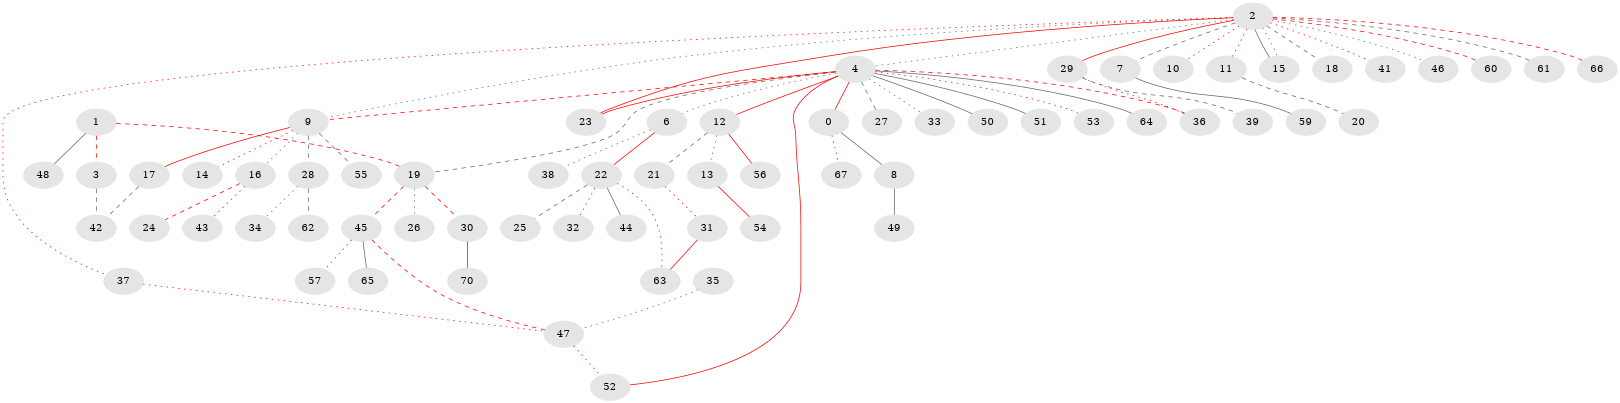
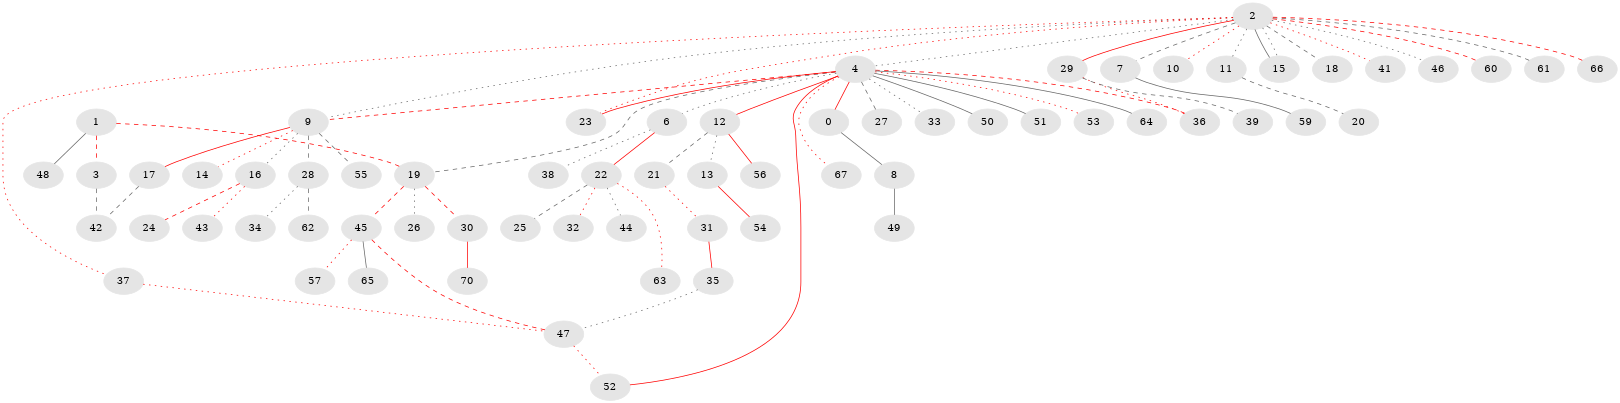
edge "2" -- "11": color red -> gray40
edge "2" -- "23": style solid -> dotted
edge "0" -- "67": now "4" -- "67"
edge "22" -- "44": style solid -> dotted
edge "31" -- "63": now "31" -- "35"
